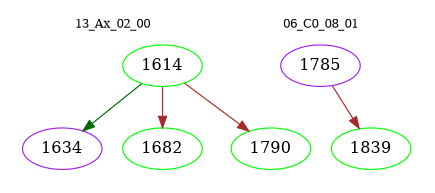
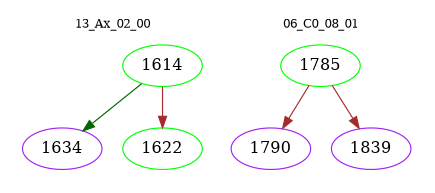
node "1785": color purple -> green
edge "1614" -> "1790": now "1785" -> "1790"
node "1682": label "1682" -> "1622"
node "1790": color green -> purple
node "1839": color green -> purple
